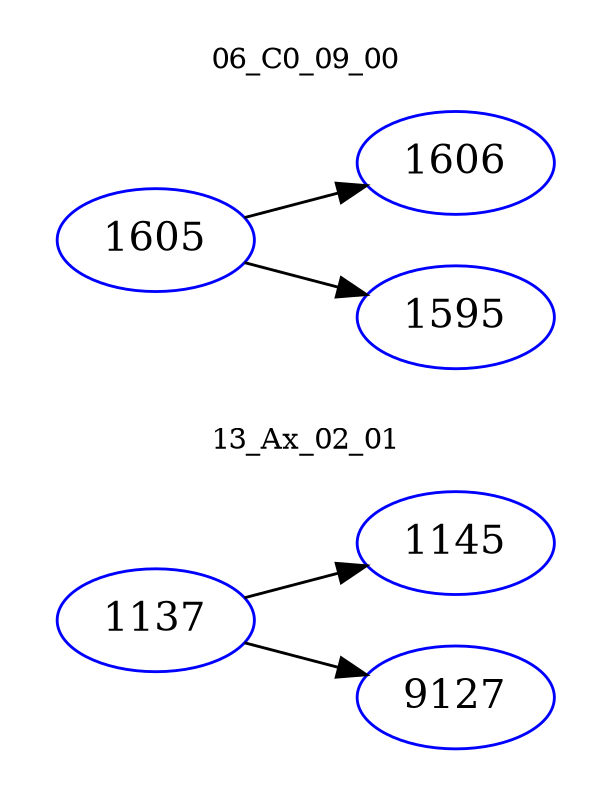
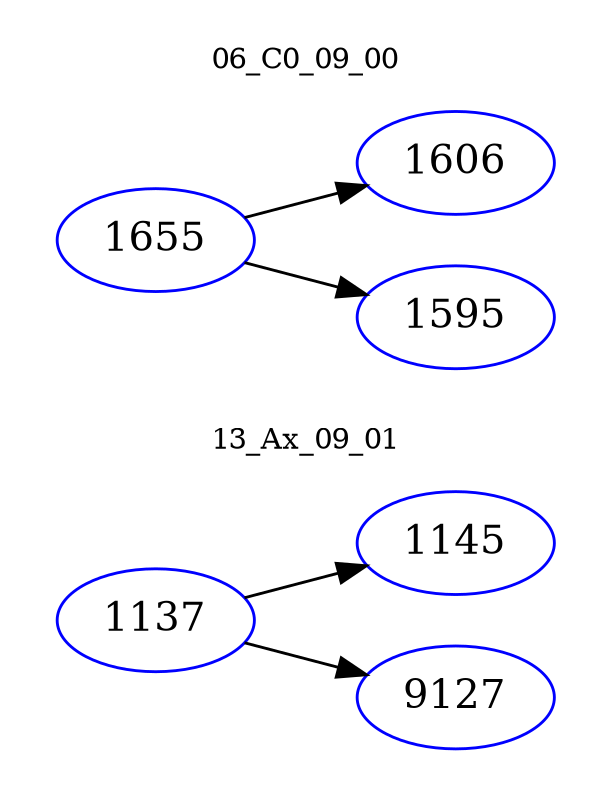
node "1605": label "1605" -> "1655"
cluster "13_Ax_02_01": label "13_Ax_02_01" -> "13_Ax_09_01"
